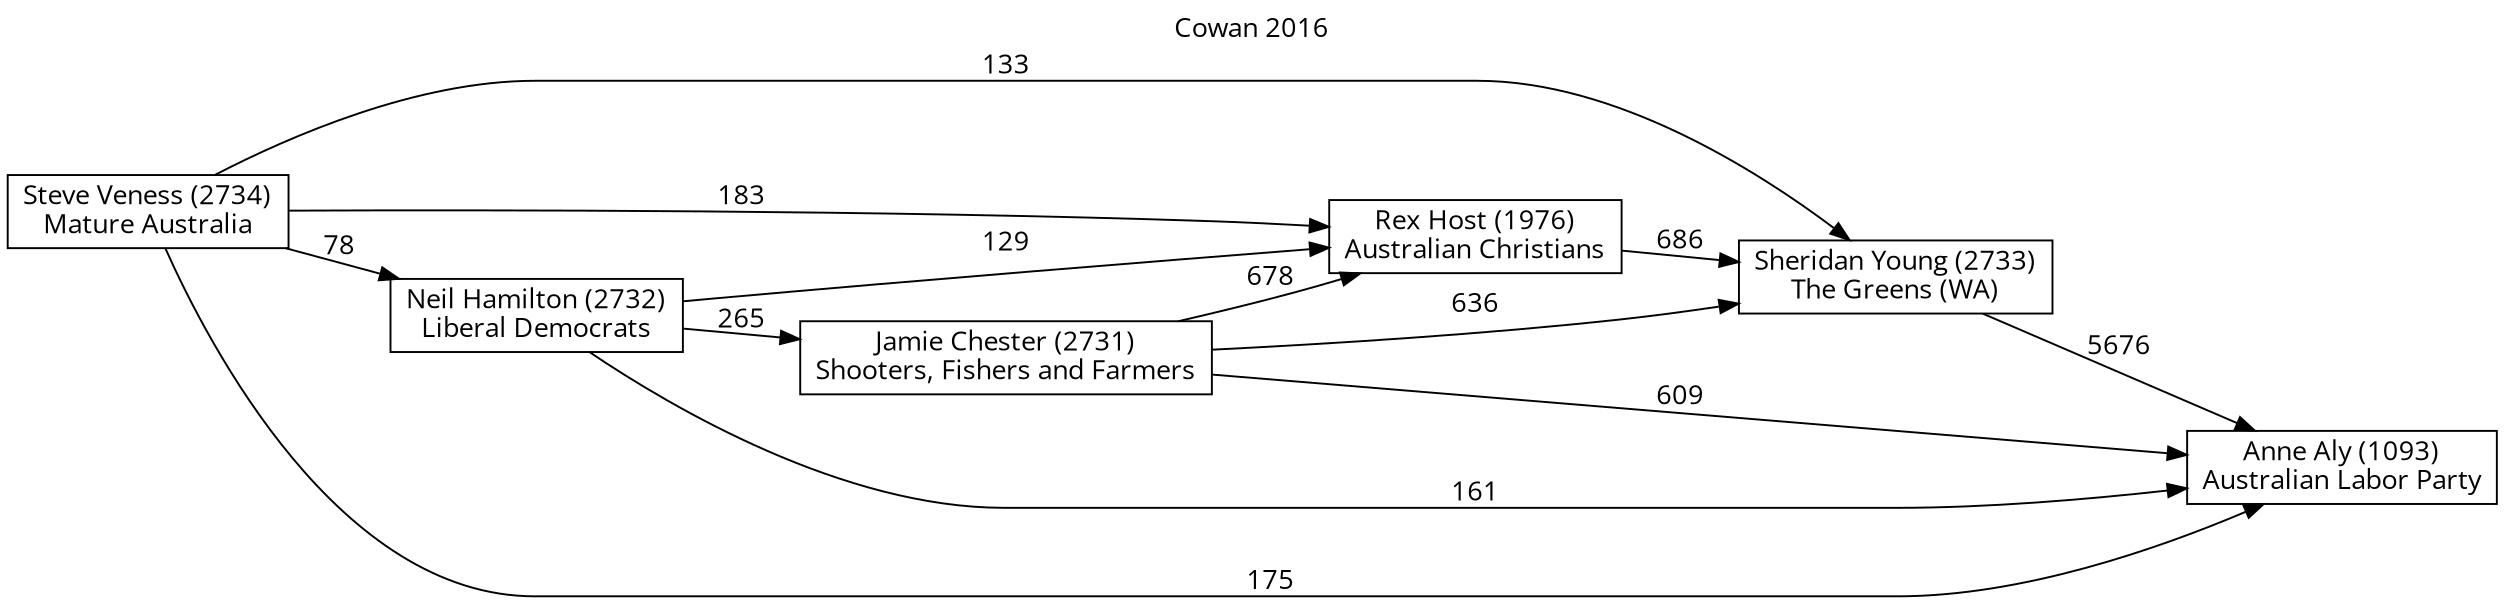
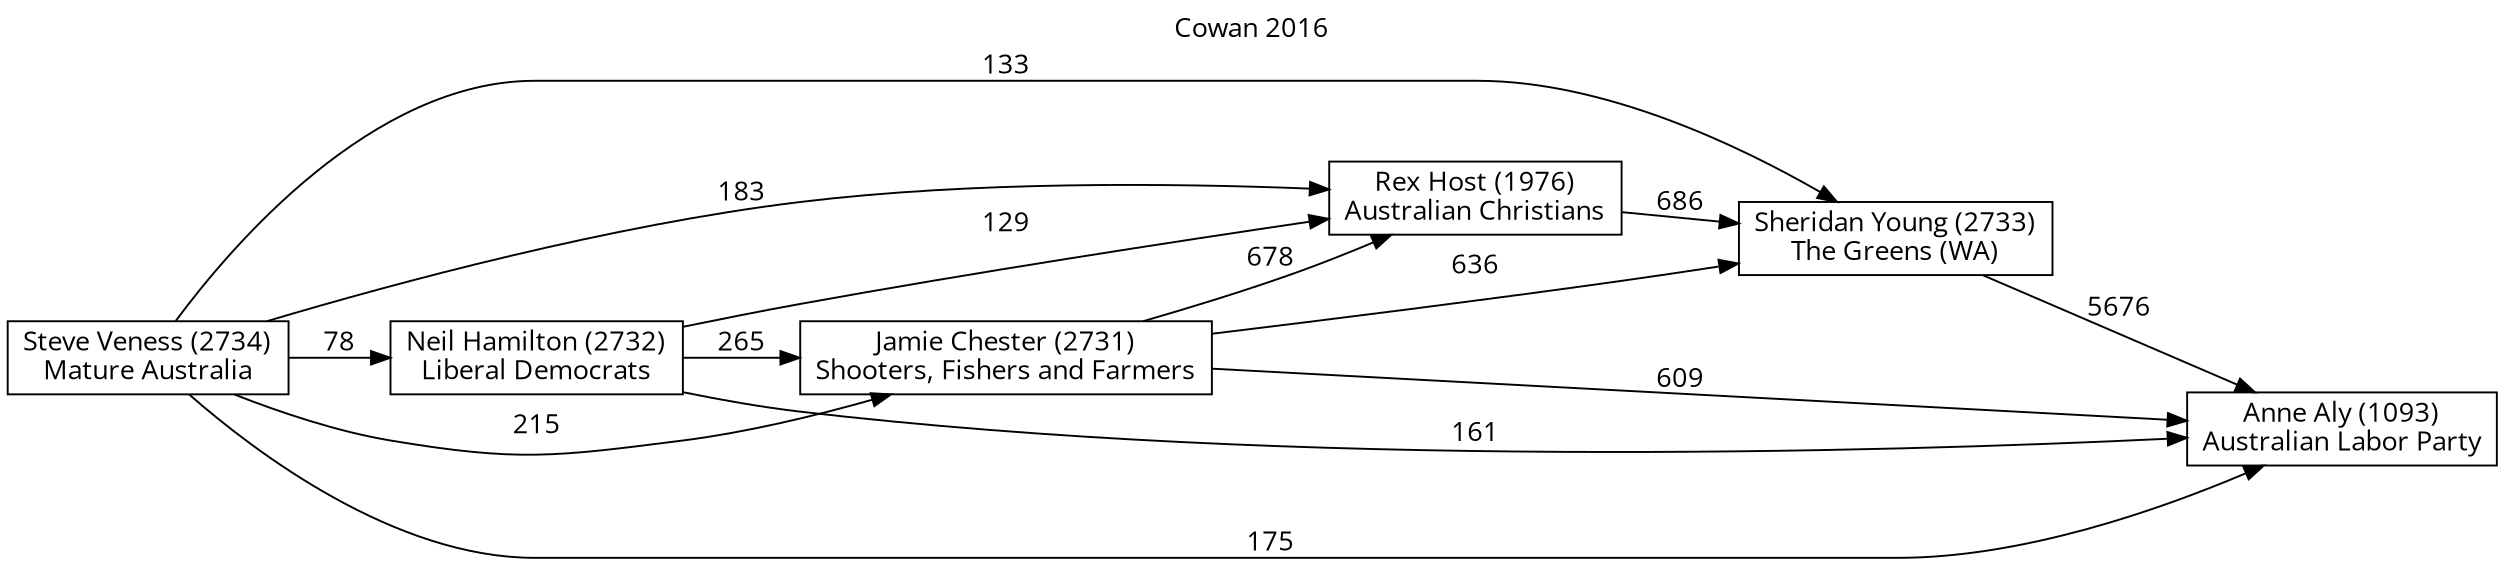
edge "Steve Veness (2734) Mature Australia" -> "Jamie Chester (2731) Shooters, Fishers and Farmers": added, label "215"
